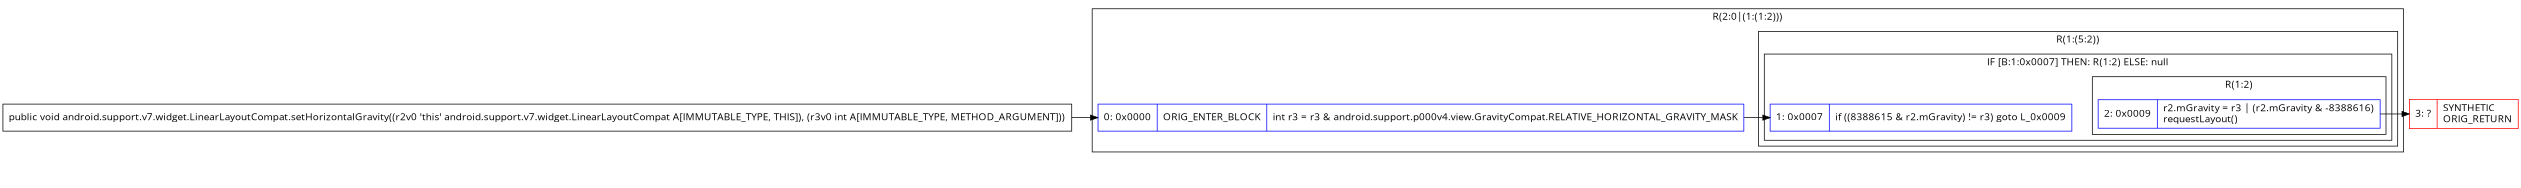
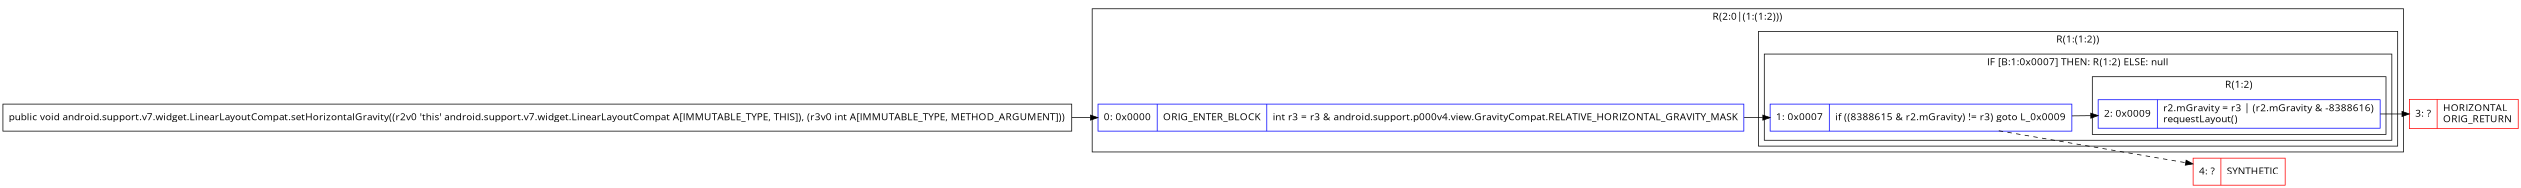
cluster "R(1:(5:2))": label "R(1:(5:2))" -> "R(1:(1:2))"
node "3: ?": text "SYNTHETIC" -> "HORIZONTAL"
edge "1: 0x0007" -> "2: 0x0009": added
node "4: ?": added
